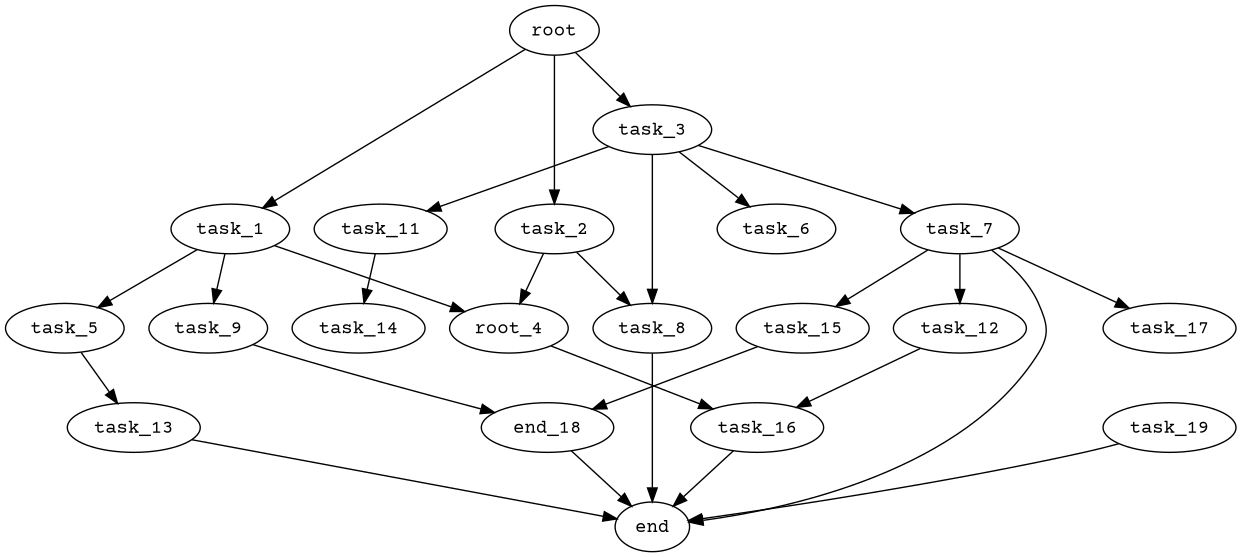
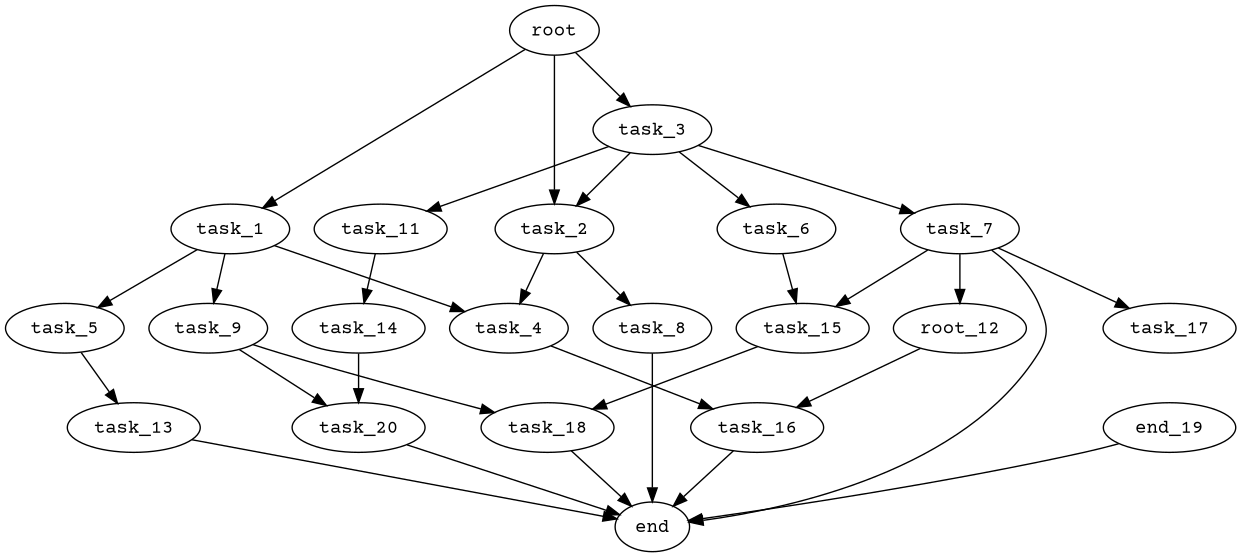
edge "task_3" -> "task_8": now "task_3" -> "task_2"
edge "task_6" -> "task_15": added
node "root_4": label "root_4" -> "task_4"
node "task_12": label "task_12" -> "root_12"
node "task_20": added
node "end_18": label "end_18" -> "task_18"
node "task_19": label "task_19" -> "end_19"
